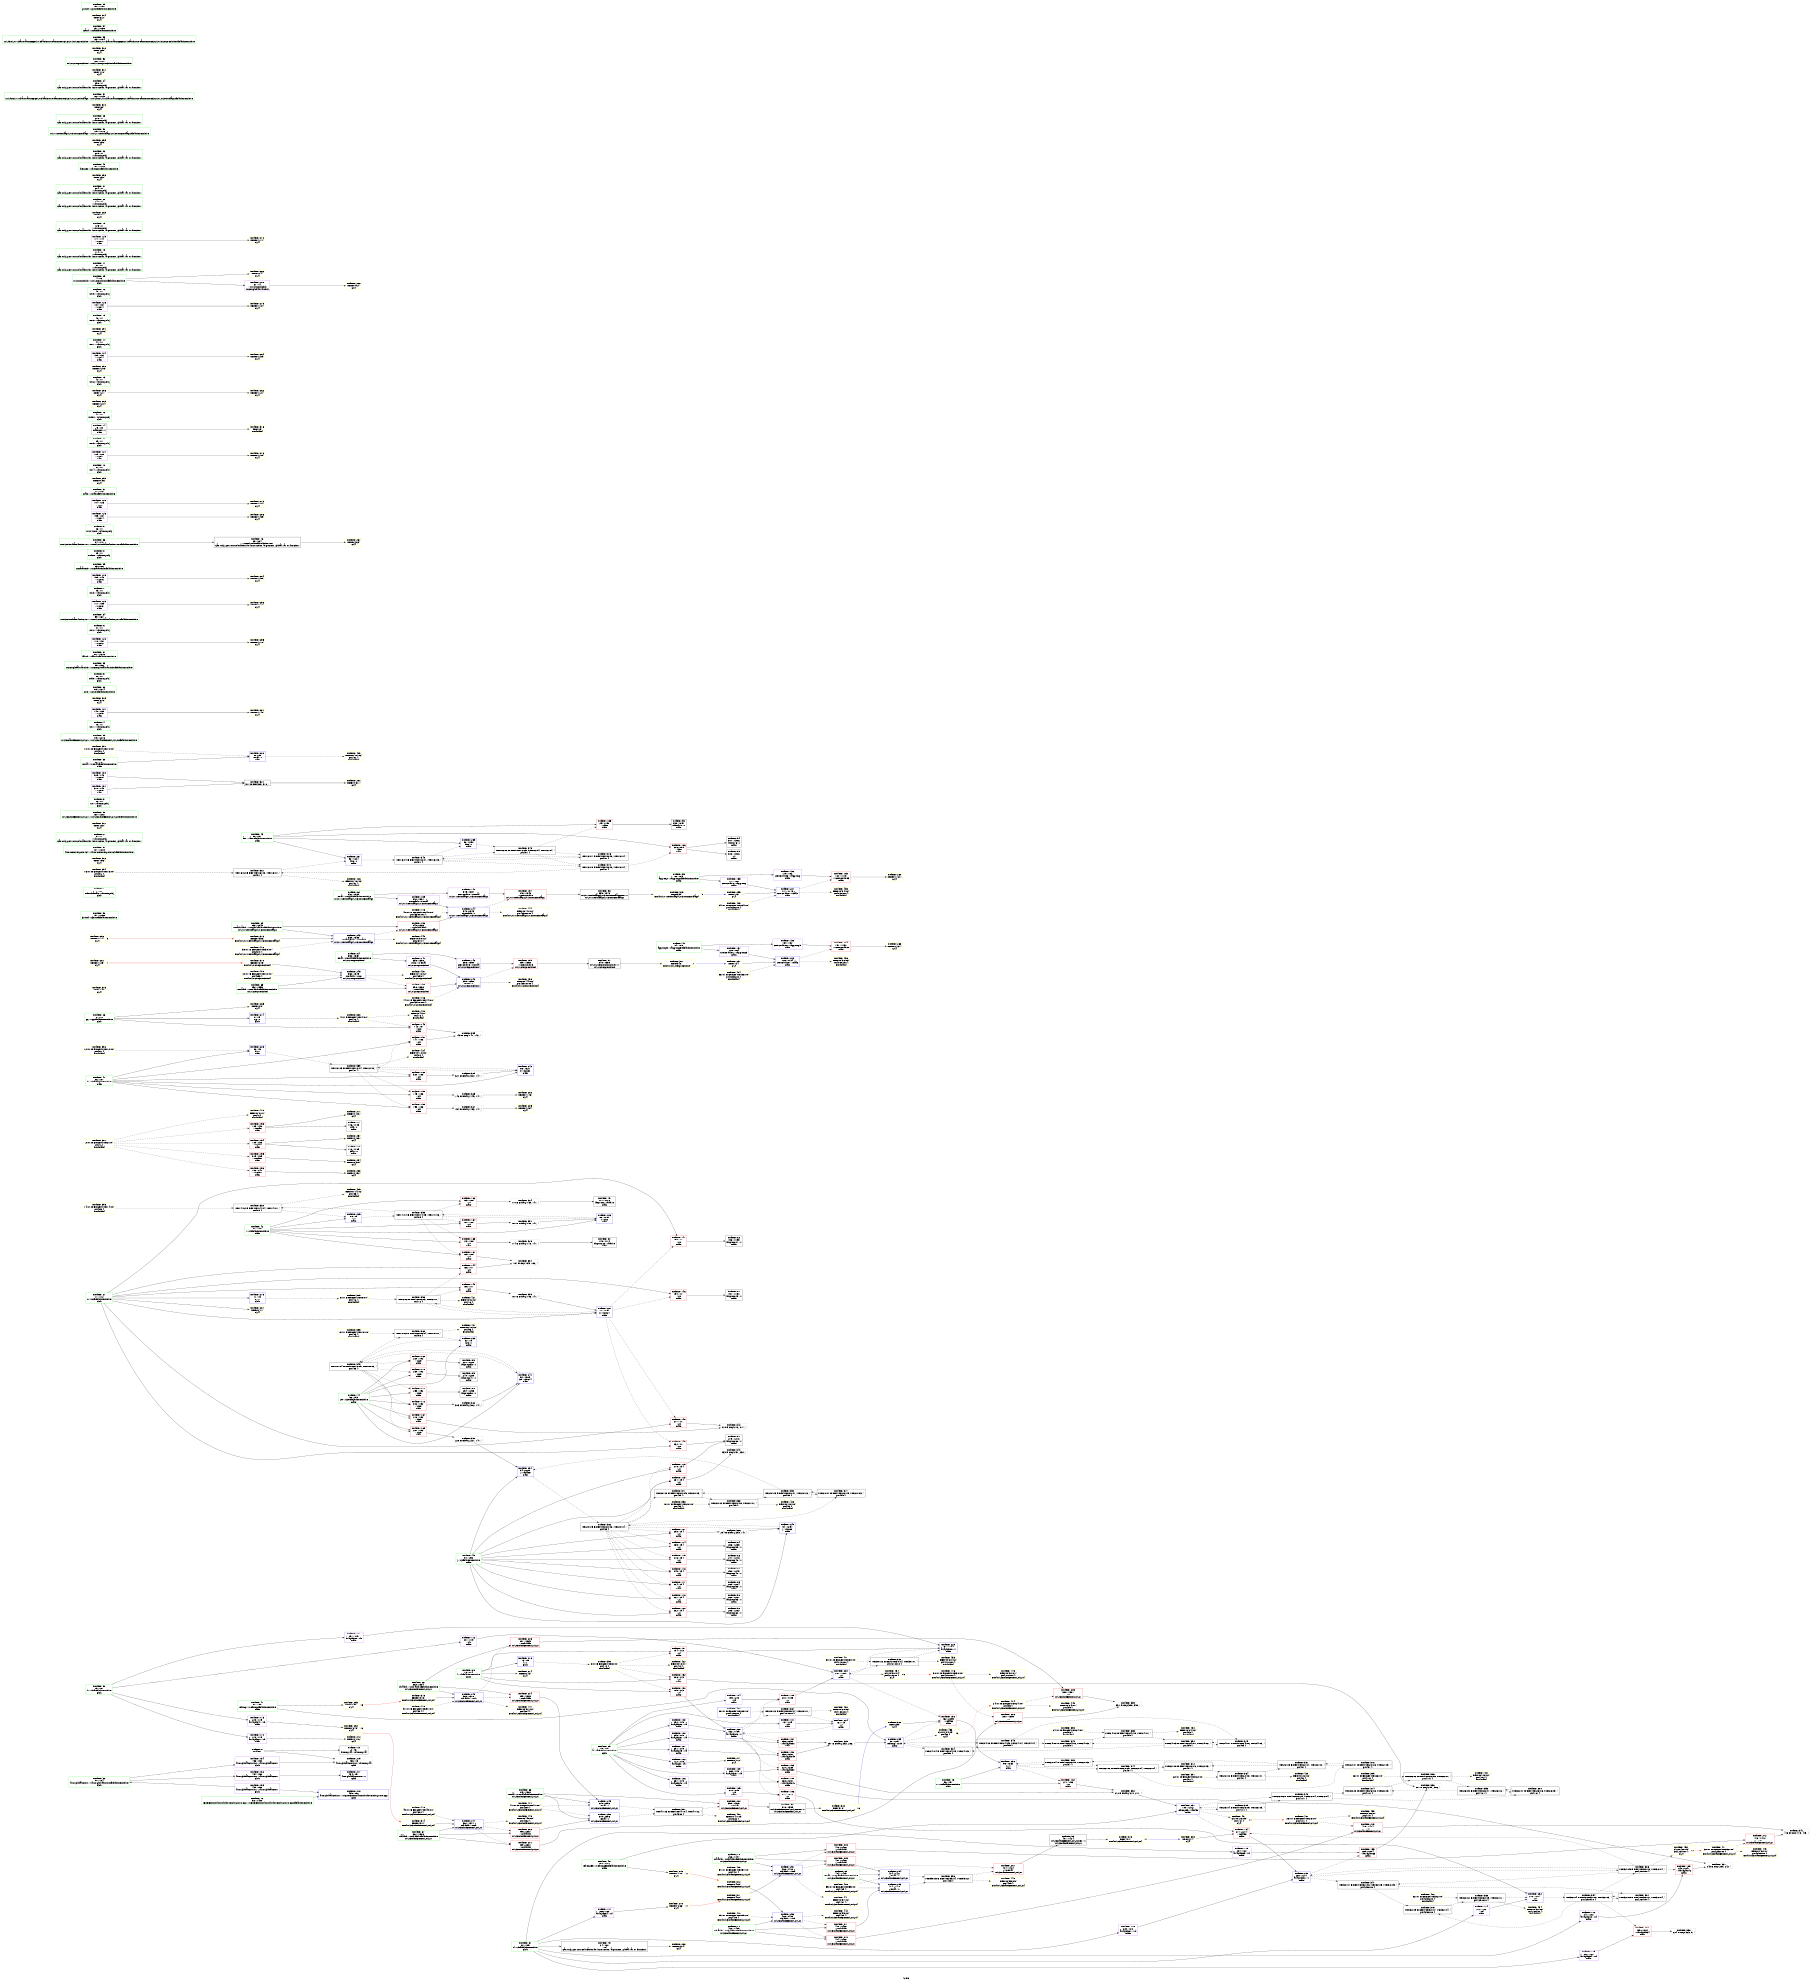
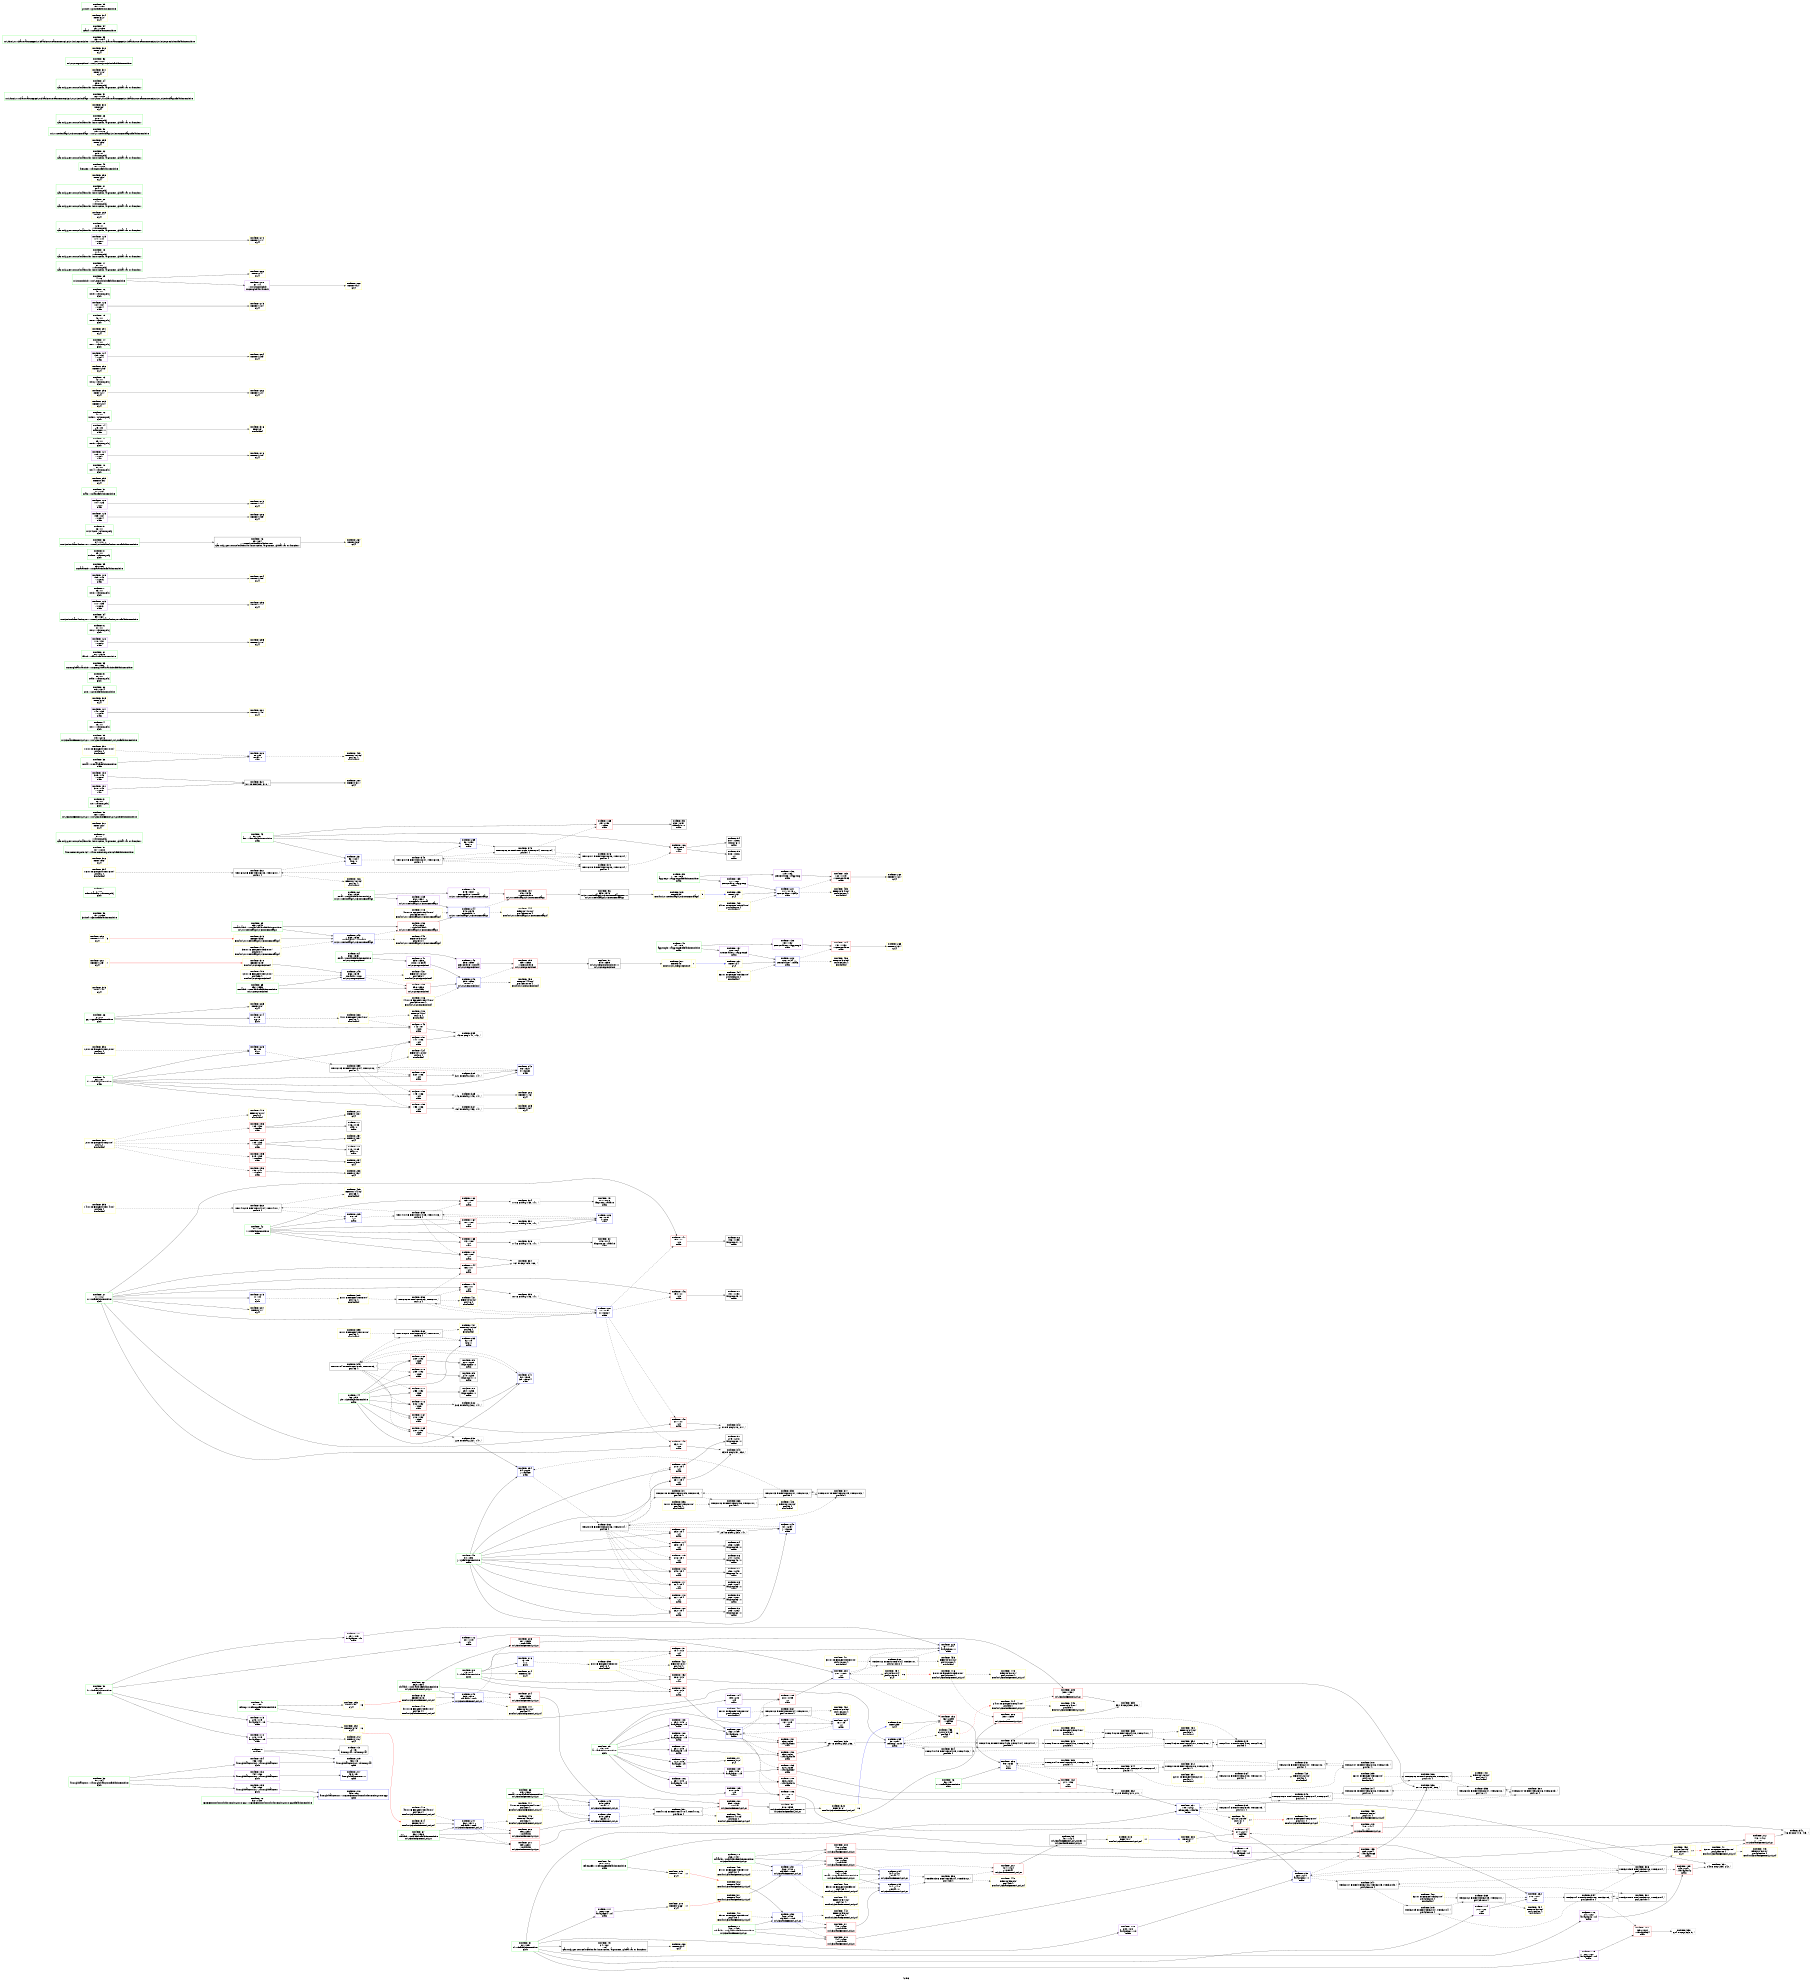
edge "NodeID: 149" -> "NodeID: 91": now "NodeID: 149" -> "NodeID: 340"
edge "NodeID: 133" -> "NodeID: 32": reversed
